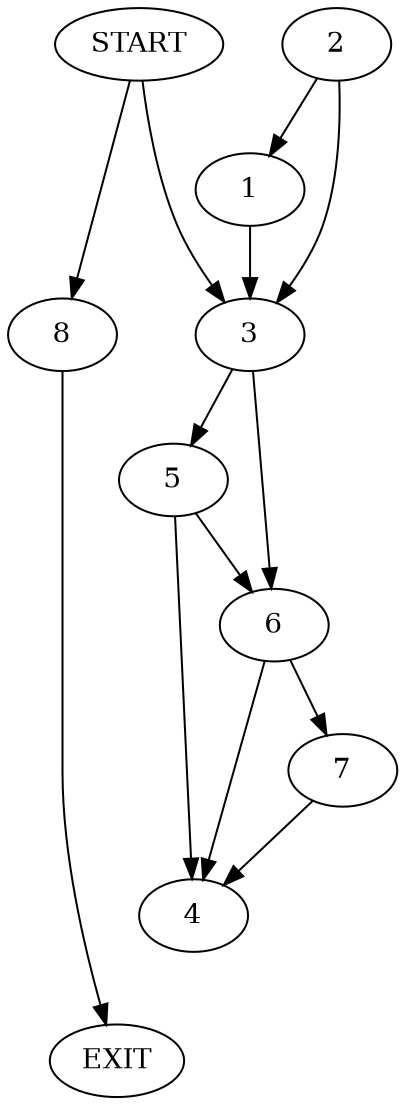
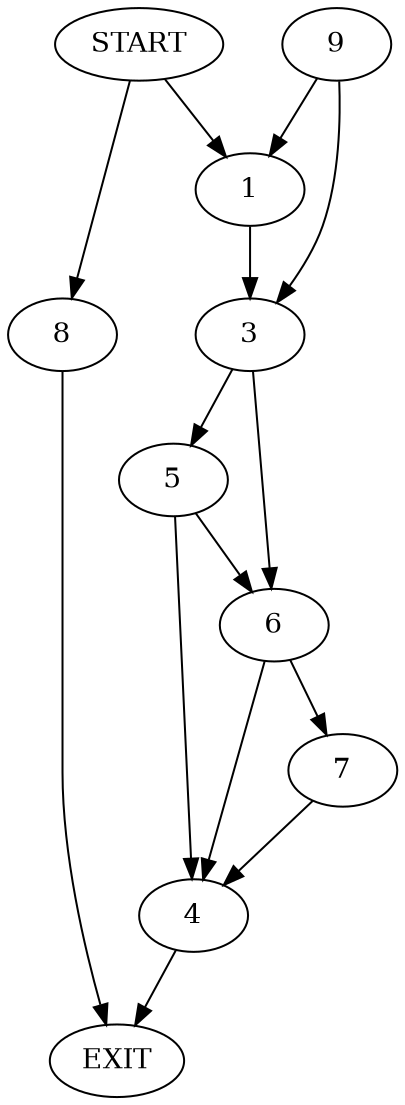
node "2": label "2" -> "9"
edge "START" -> "3": now "START" -> "1"
edge "4" -> "EXIT": added
